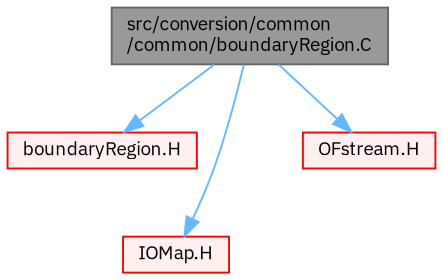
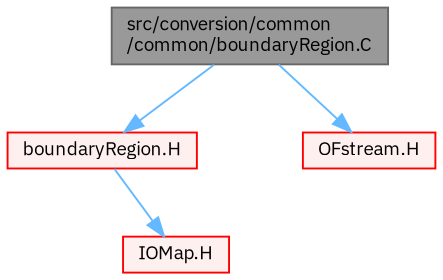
edge "src/conversion/common /common/boundaryRegion.C" -> "IOMap.H": now "boundaryRegion.H" -> "IOMap.H"
